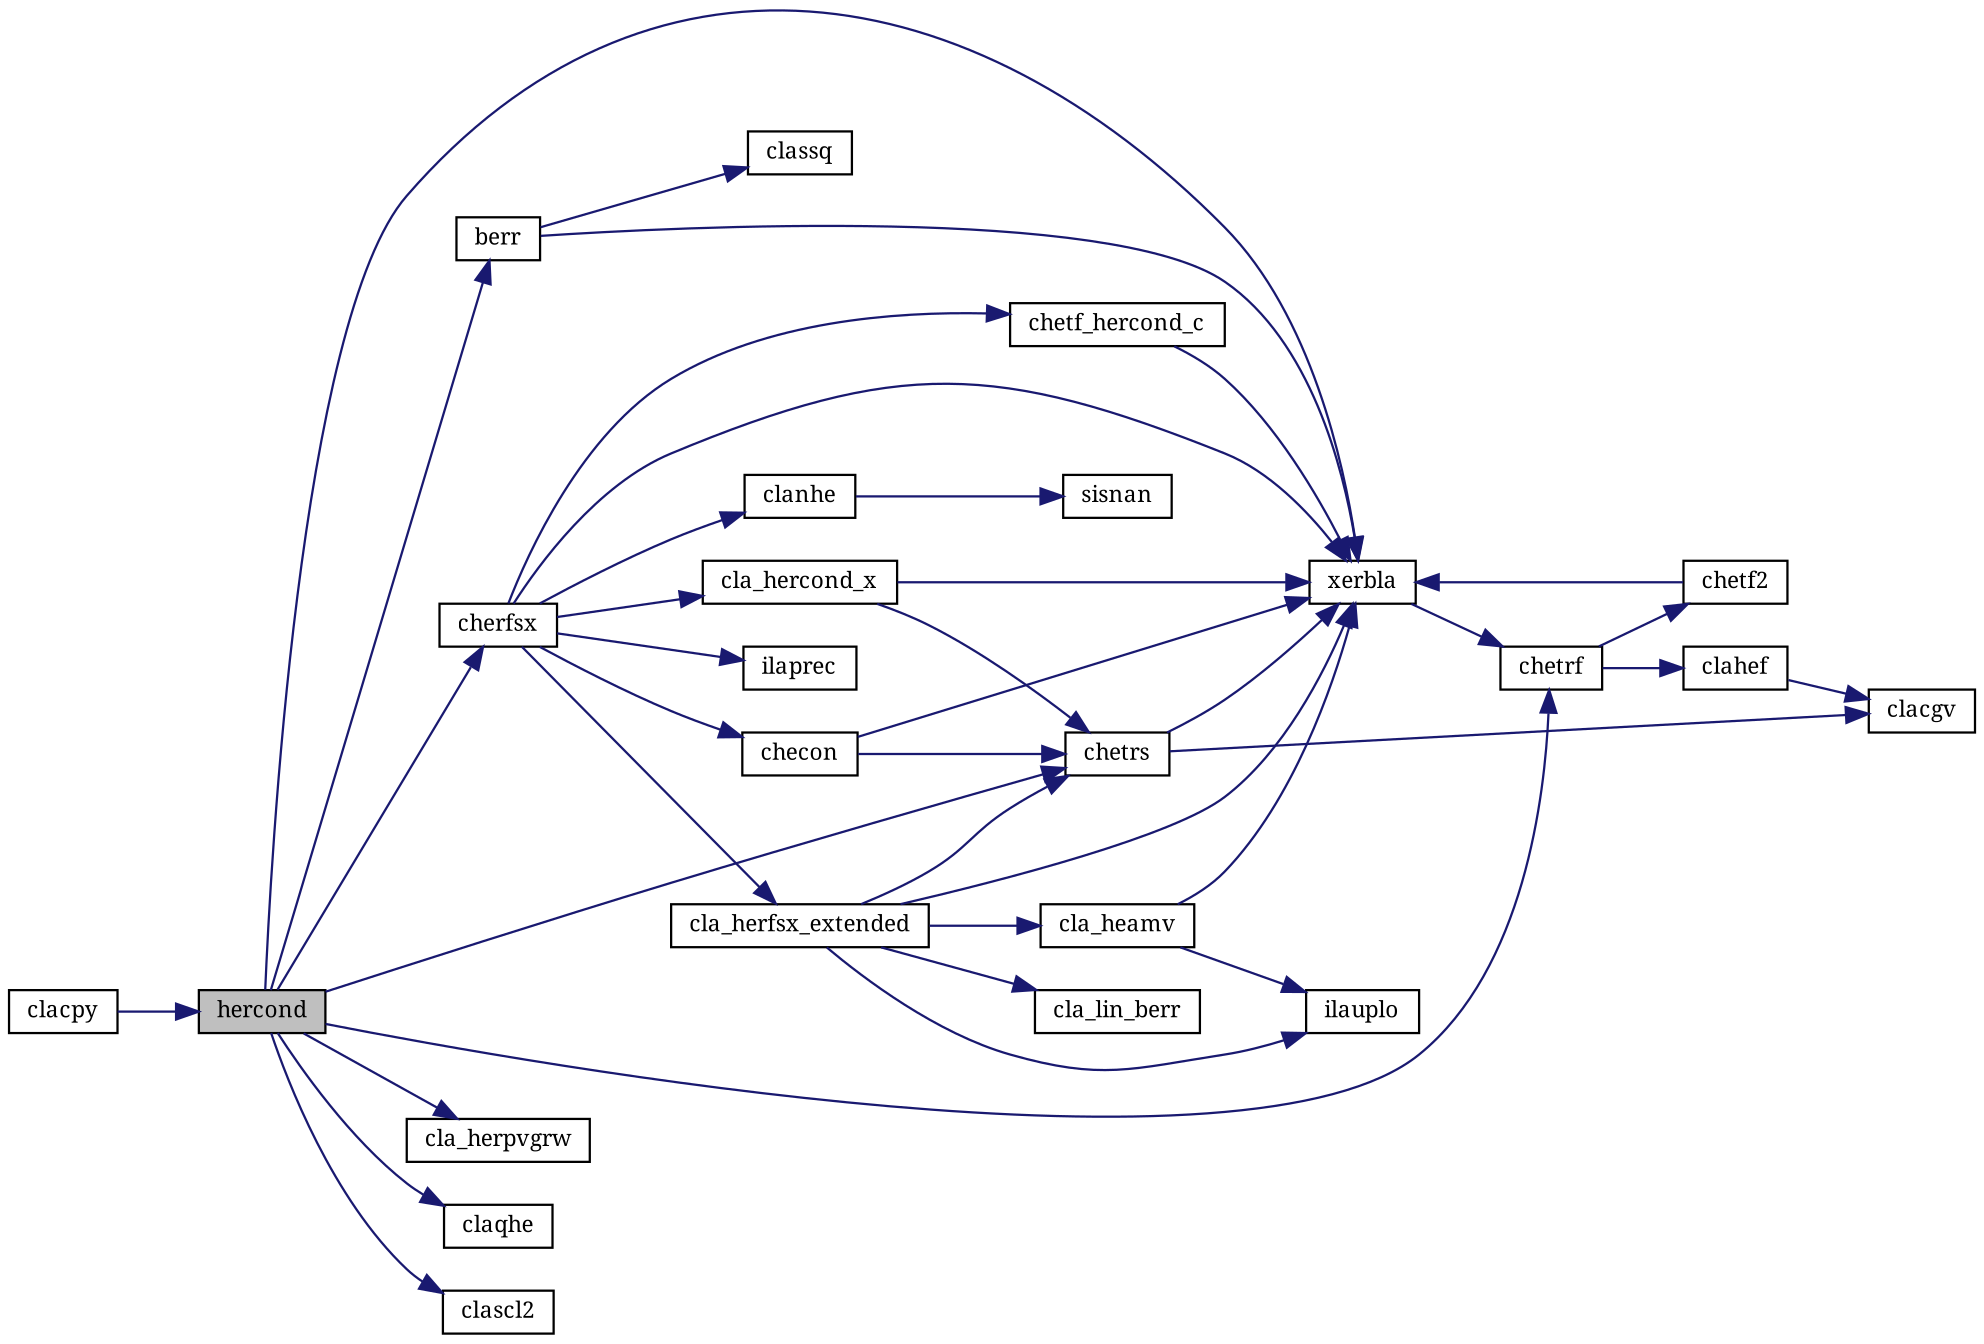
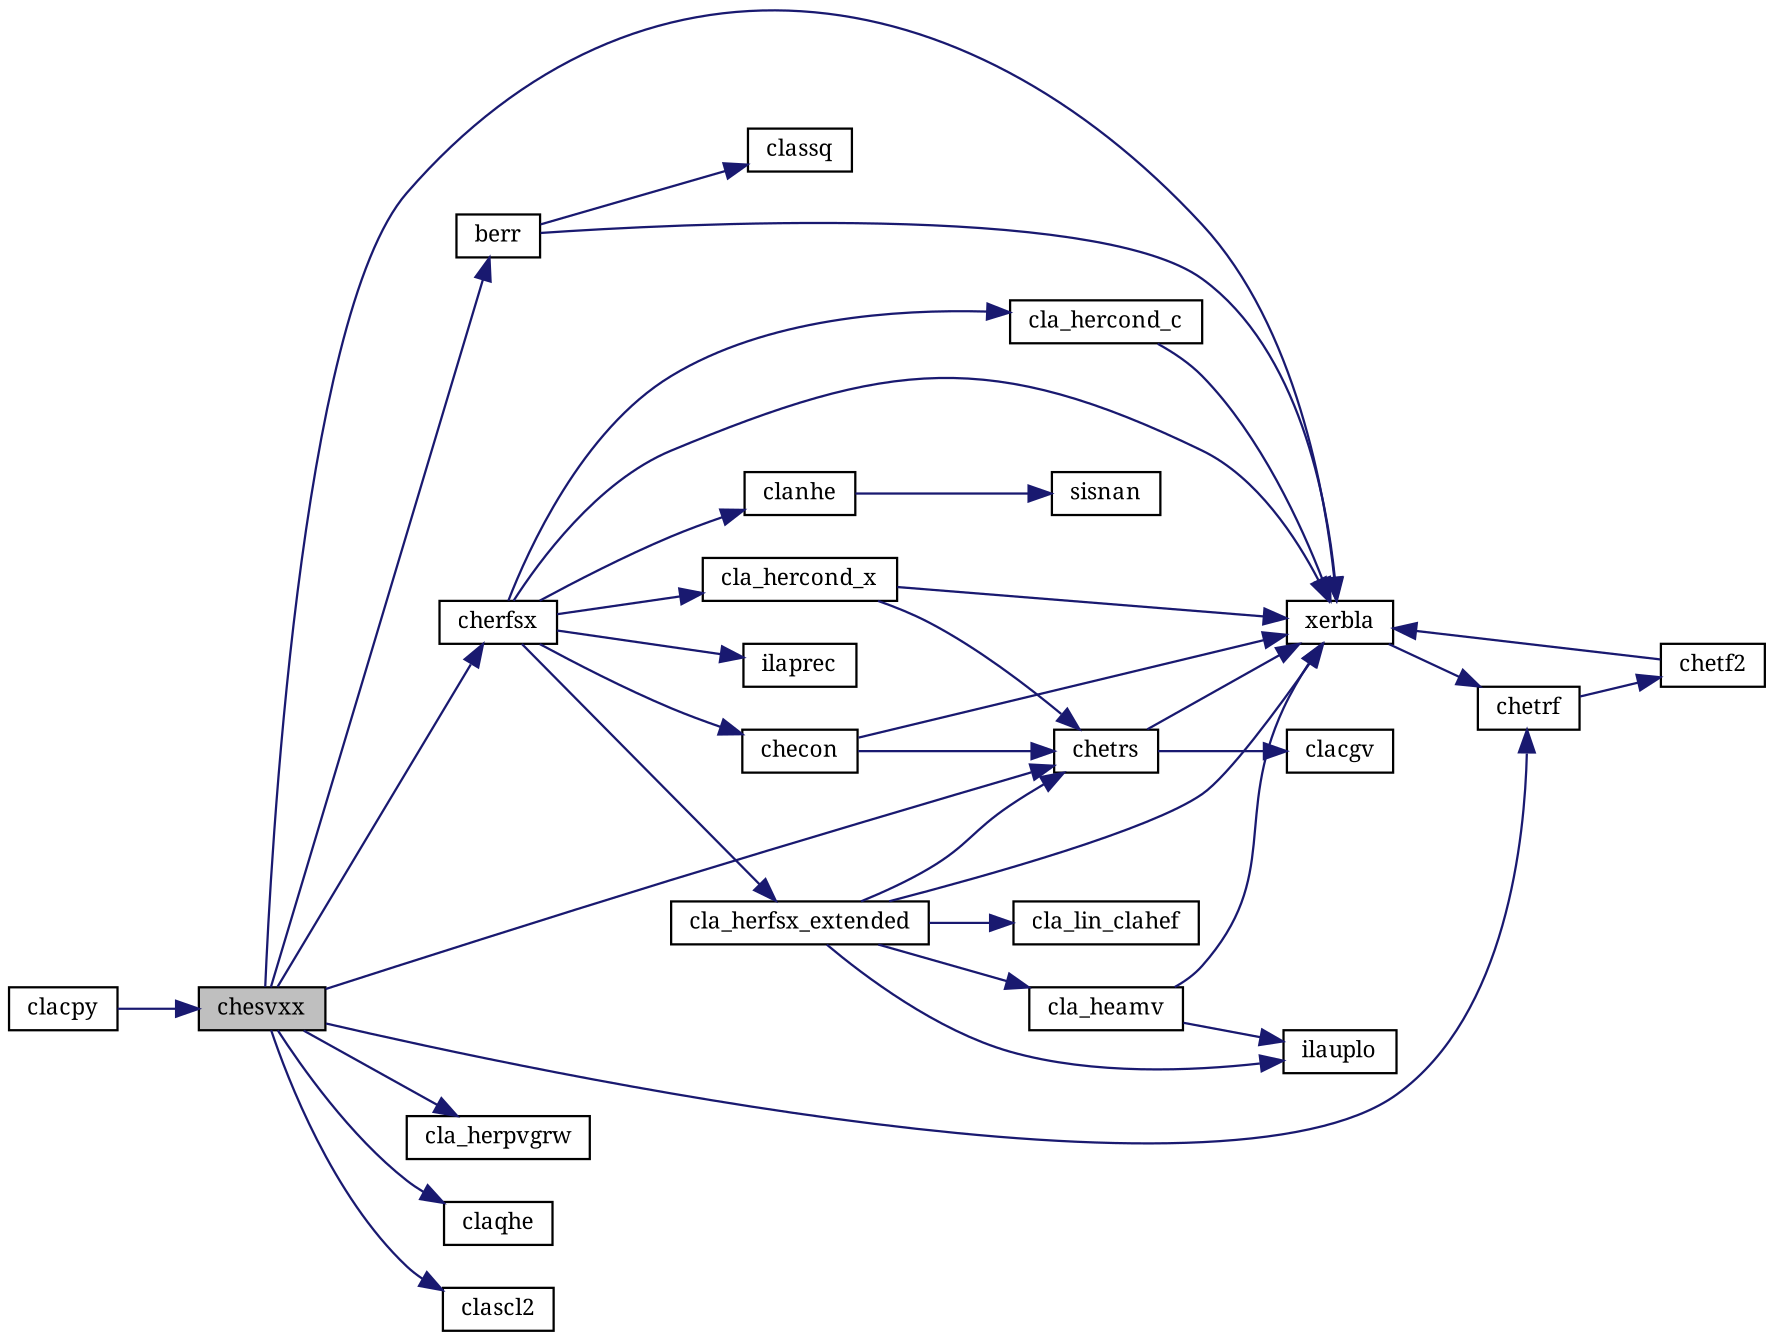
node "chetf_hercond_c": label "chetf_hercond_c" -> "cla_hercond_c"
node "clahef": removed
node "hercond": label "hercond" -> "chesvxx"
node "cla_lin_berr": label "cla_lin_berr" -> "cla_lin_clahef"
